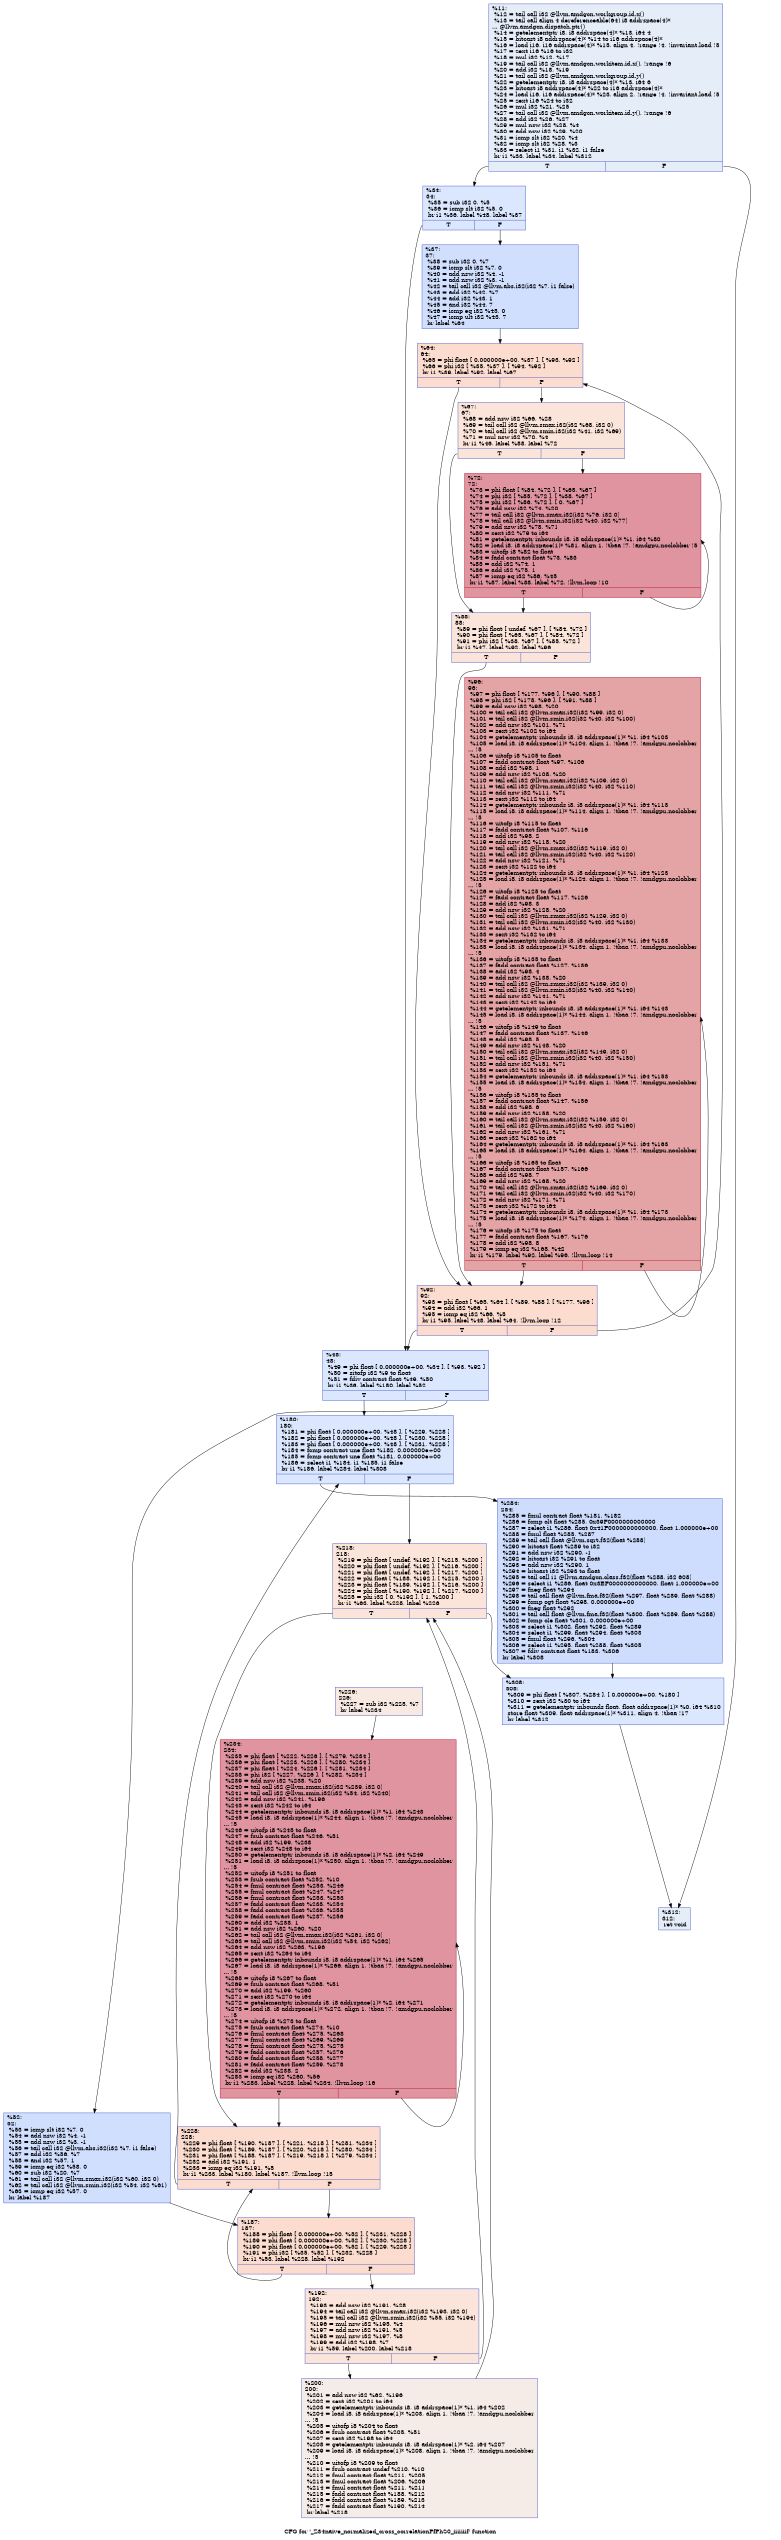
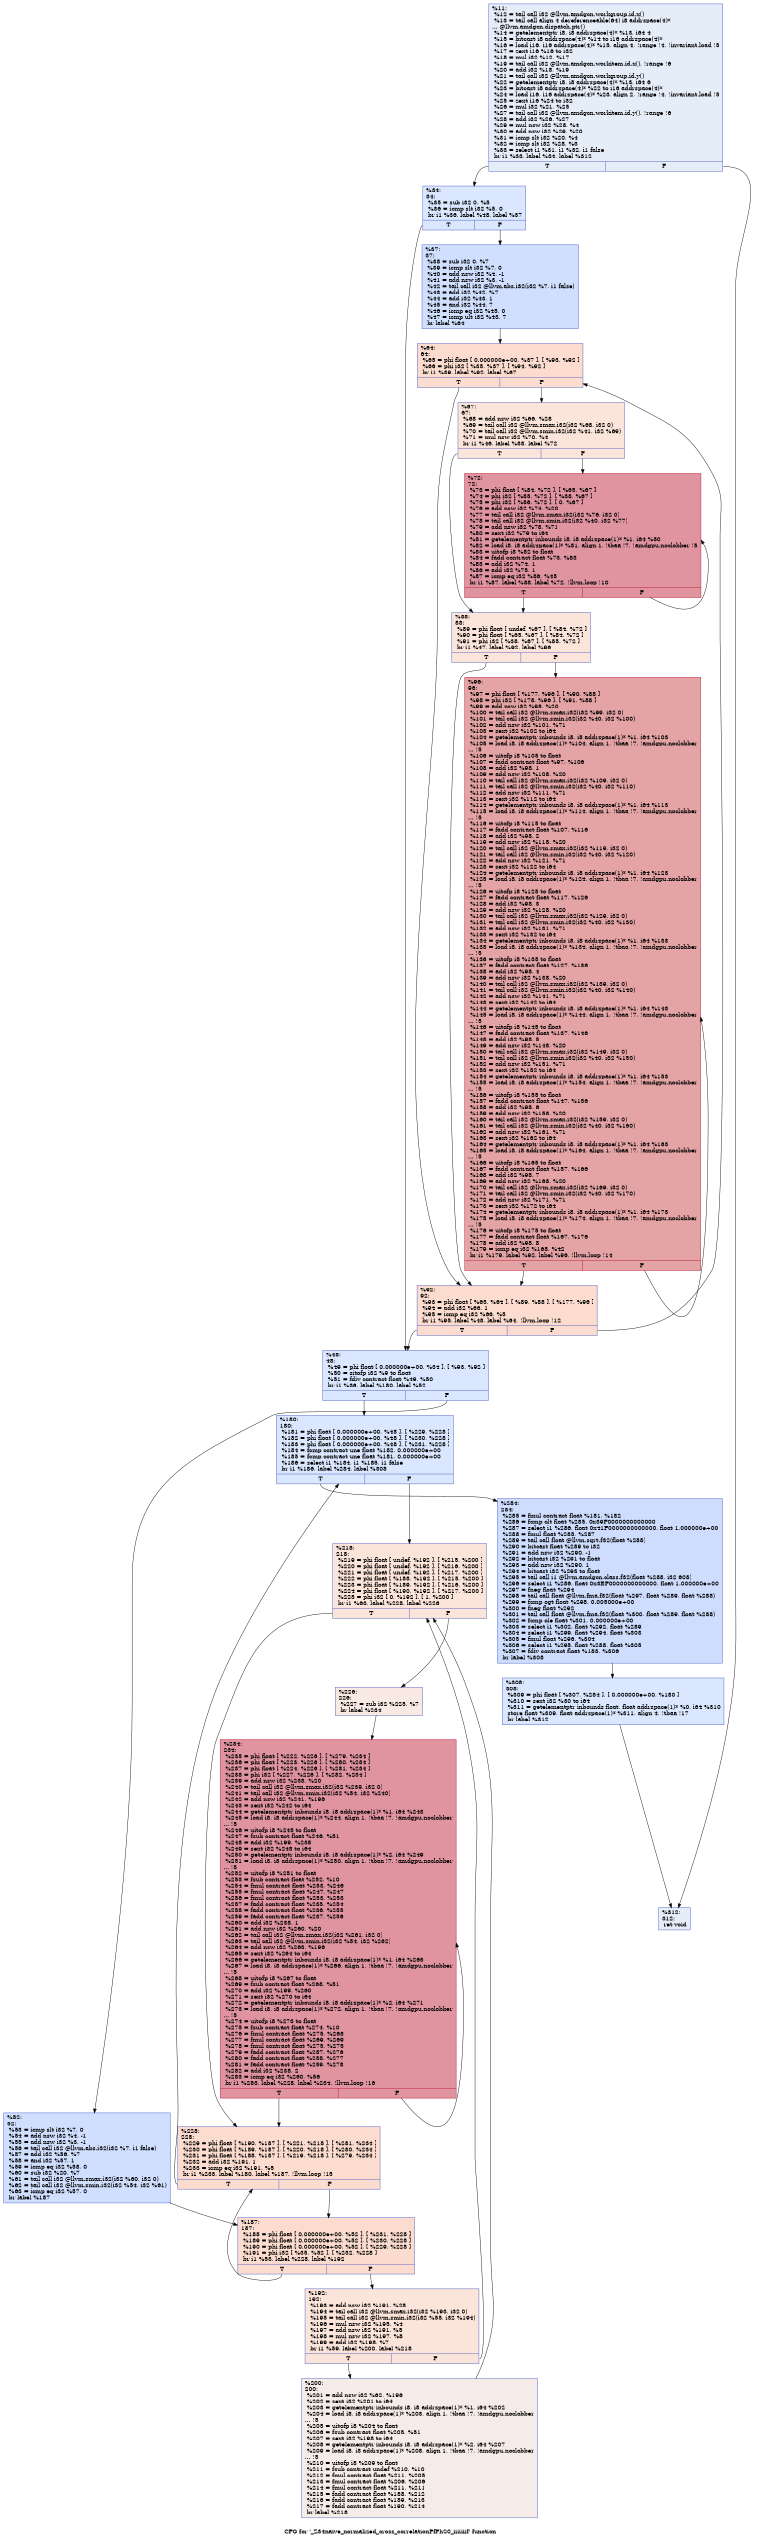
edge "%88:" -> "%96:": added
node "%96:": text "%146 = uitofp i8 %149 to float" -> "%146 = uitofp i8 %145 to float"
node "%284:": text "%299 = fcmp ogt float %298, 0.000000e+00" -> "%299 = fcmp ogt float %298, 0.005000e+00"
edge "%218:" -> "%308:": now "%218:" -> "%226:"
